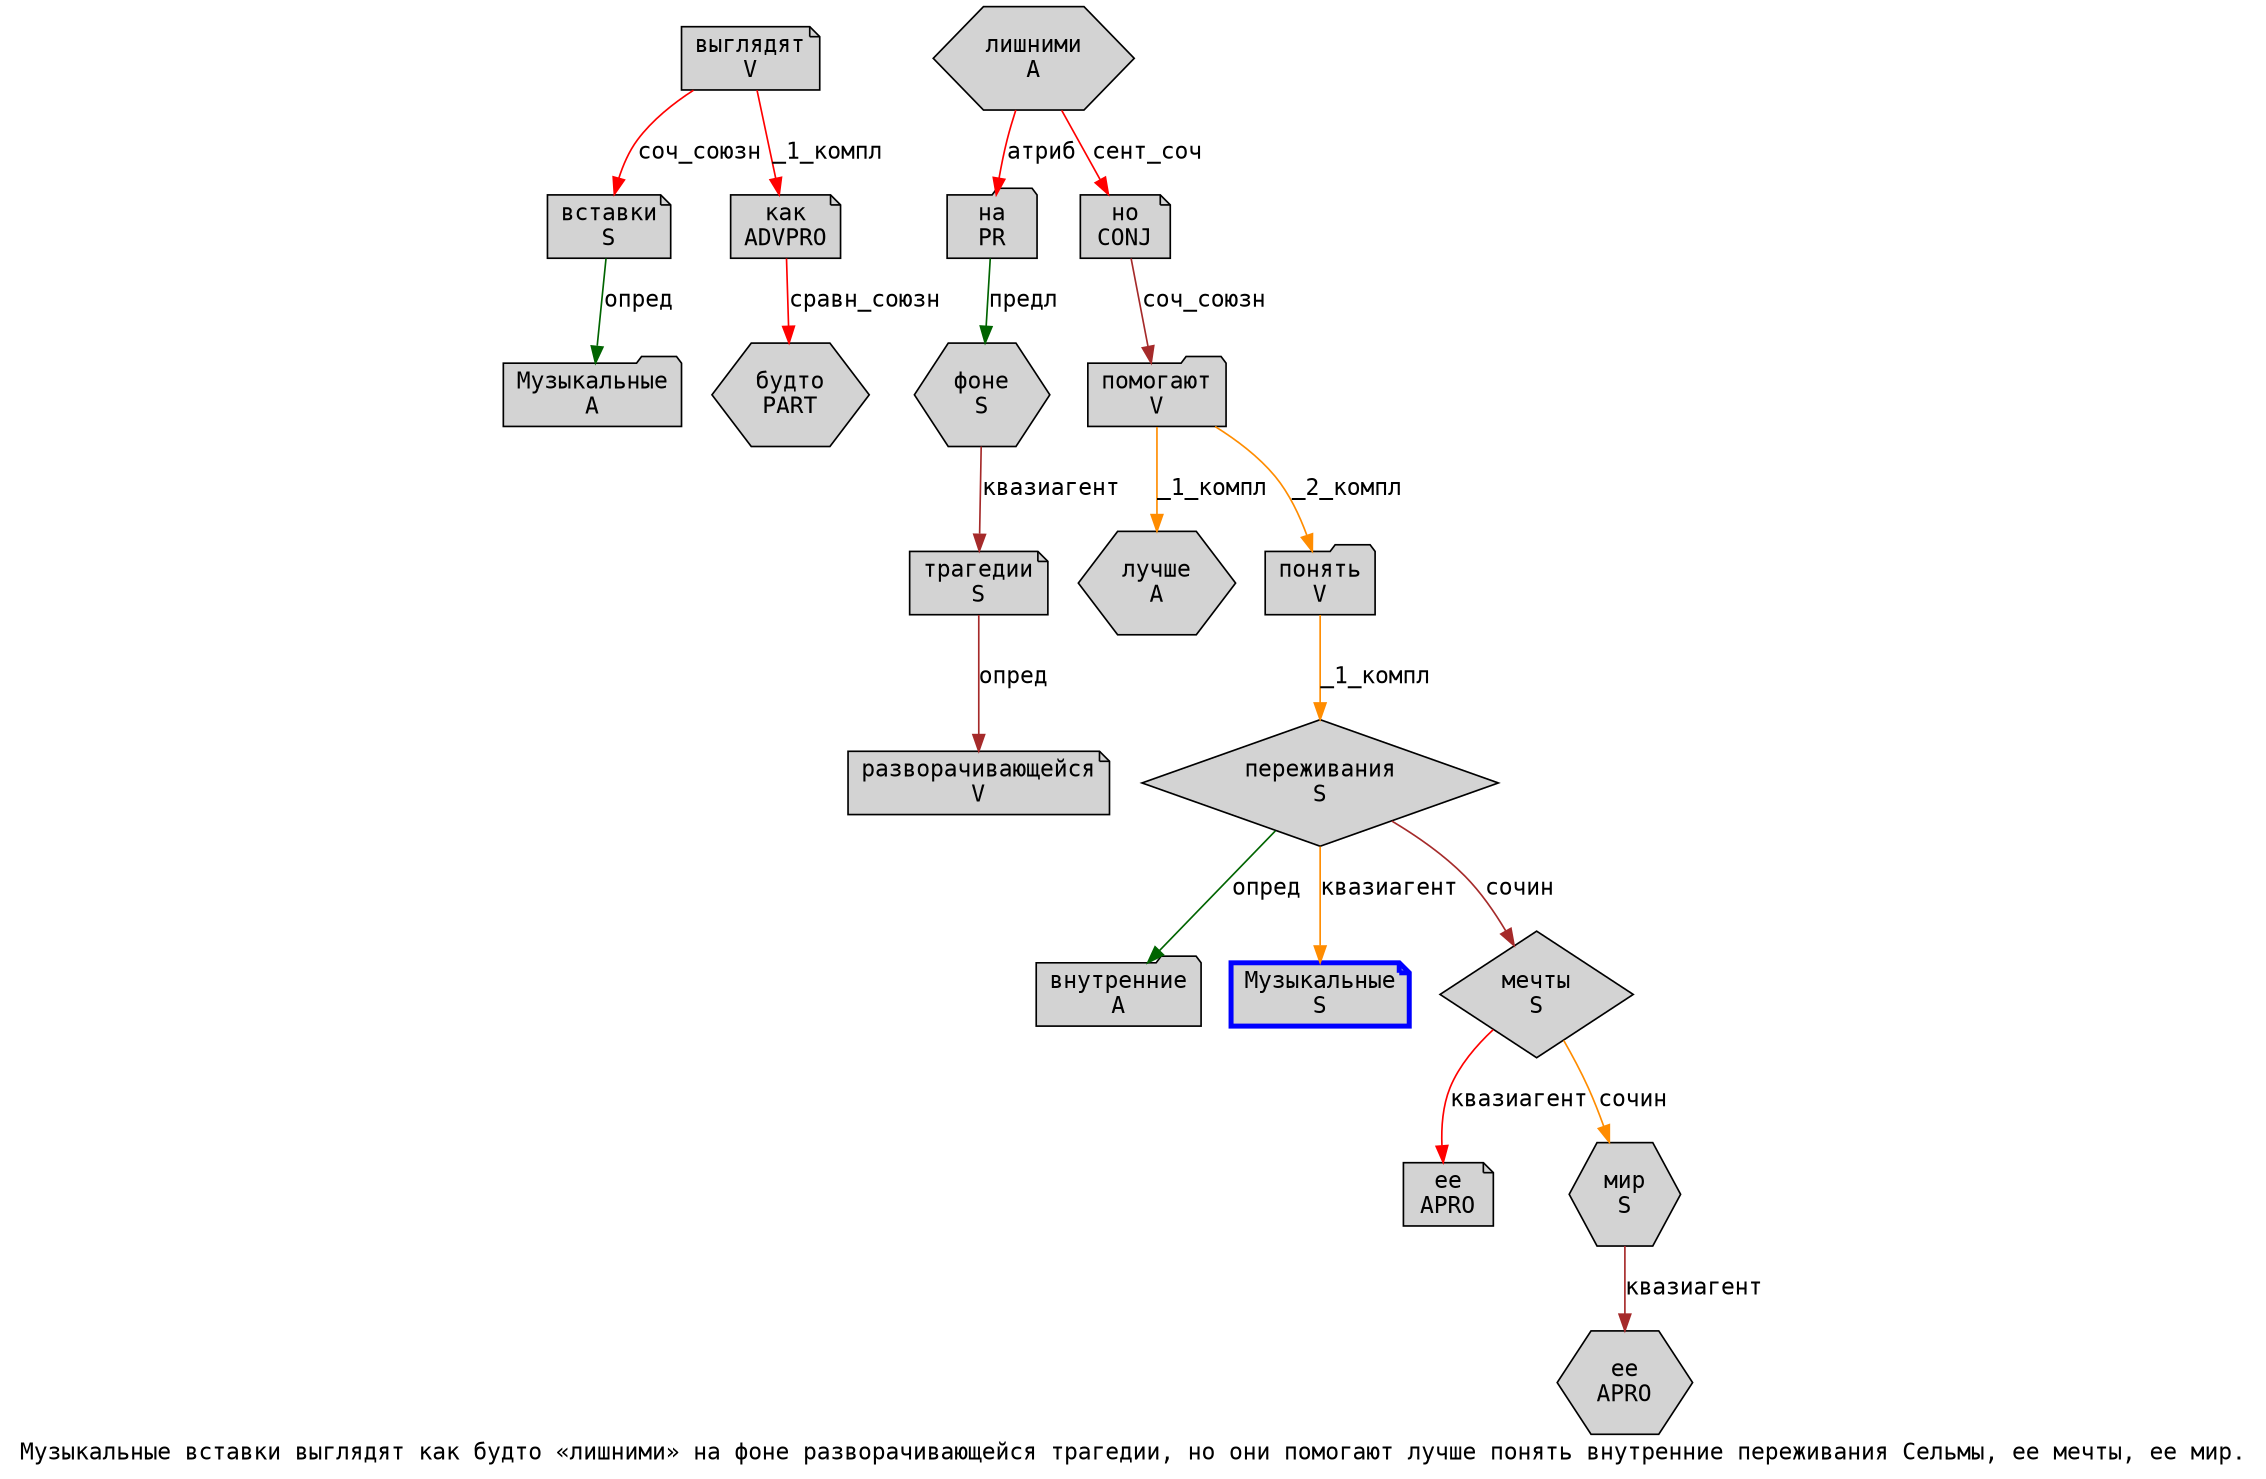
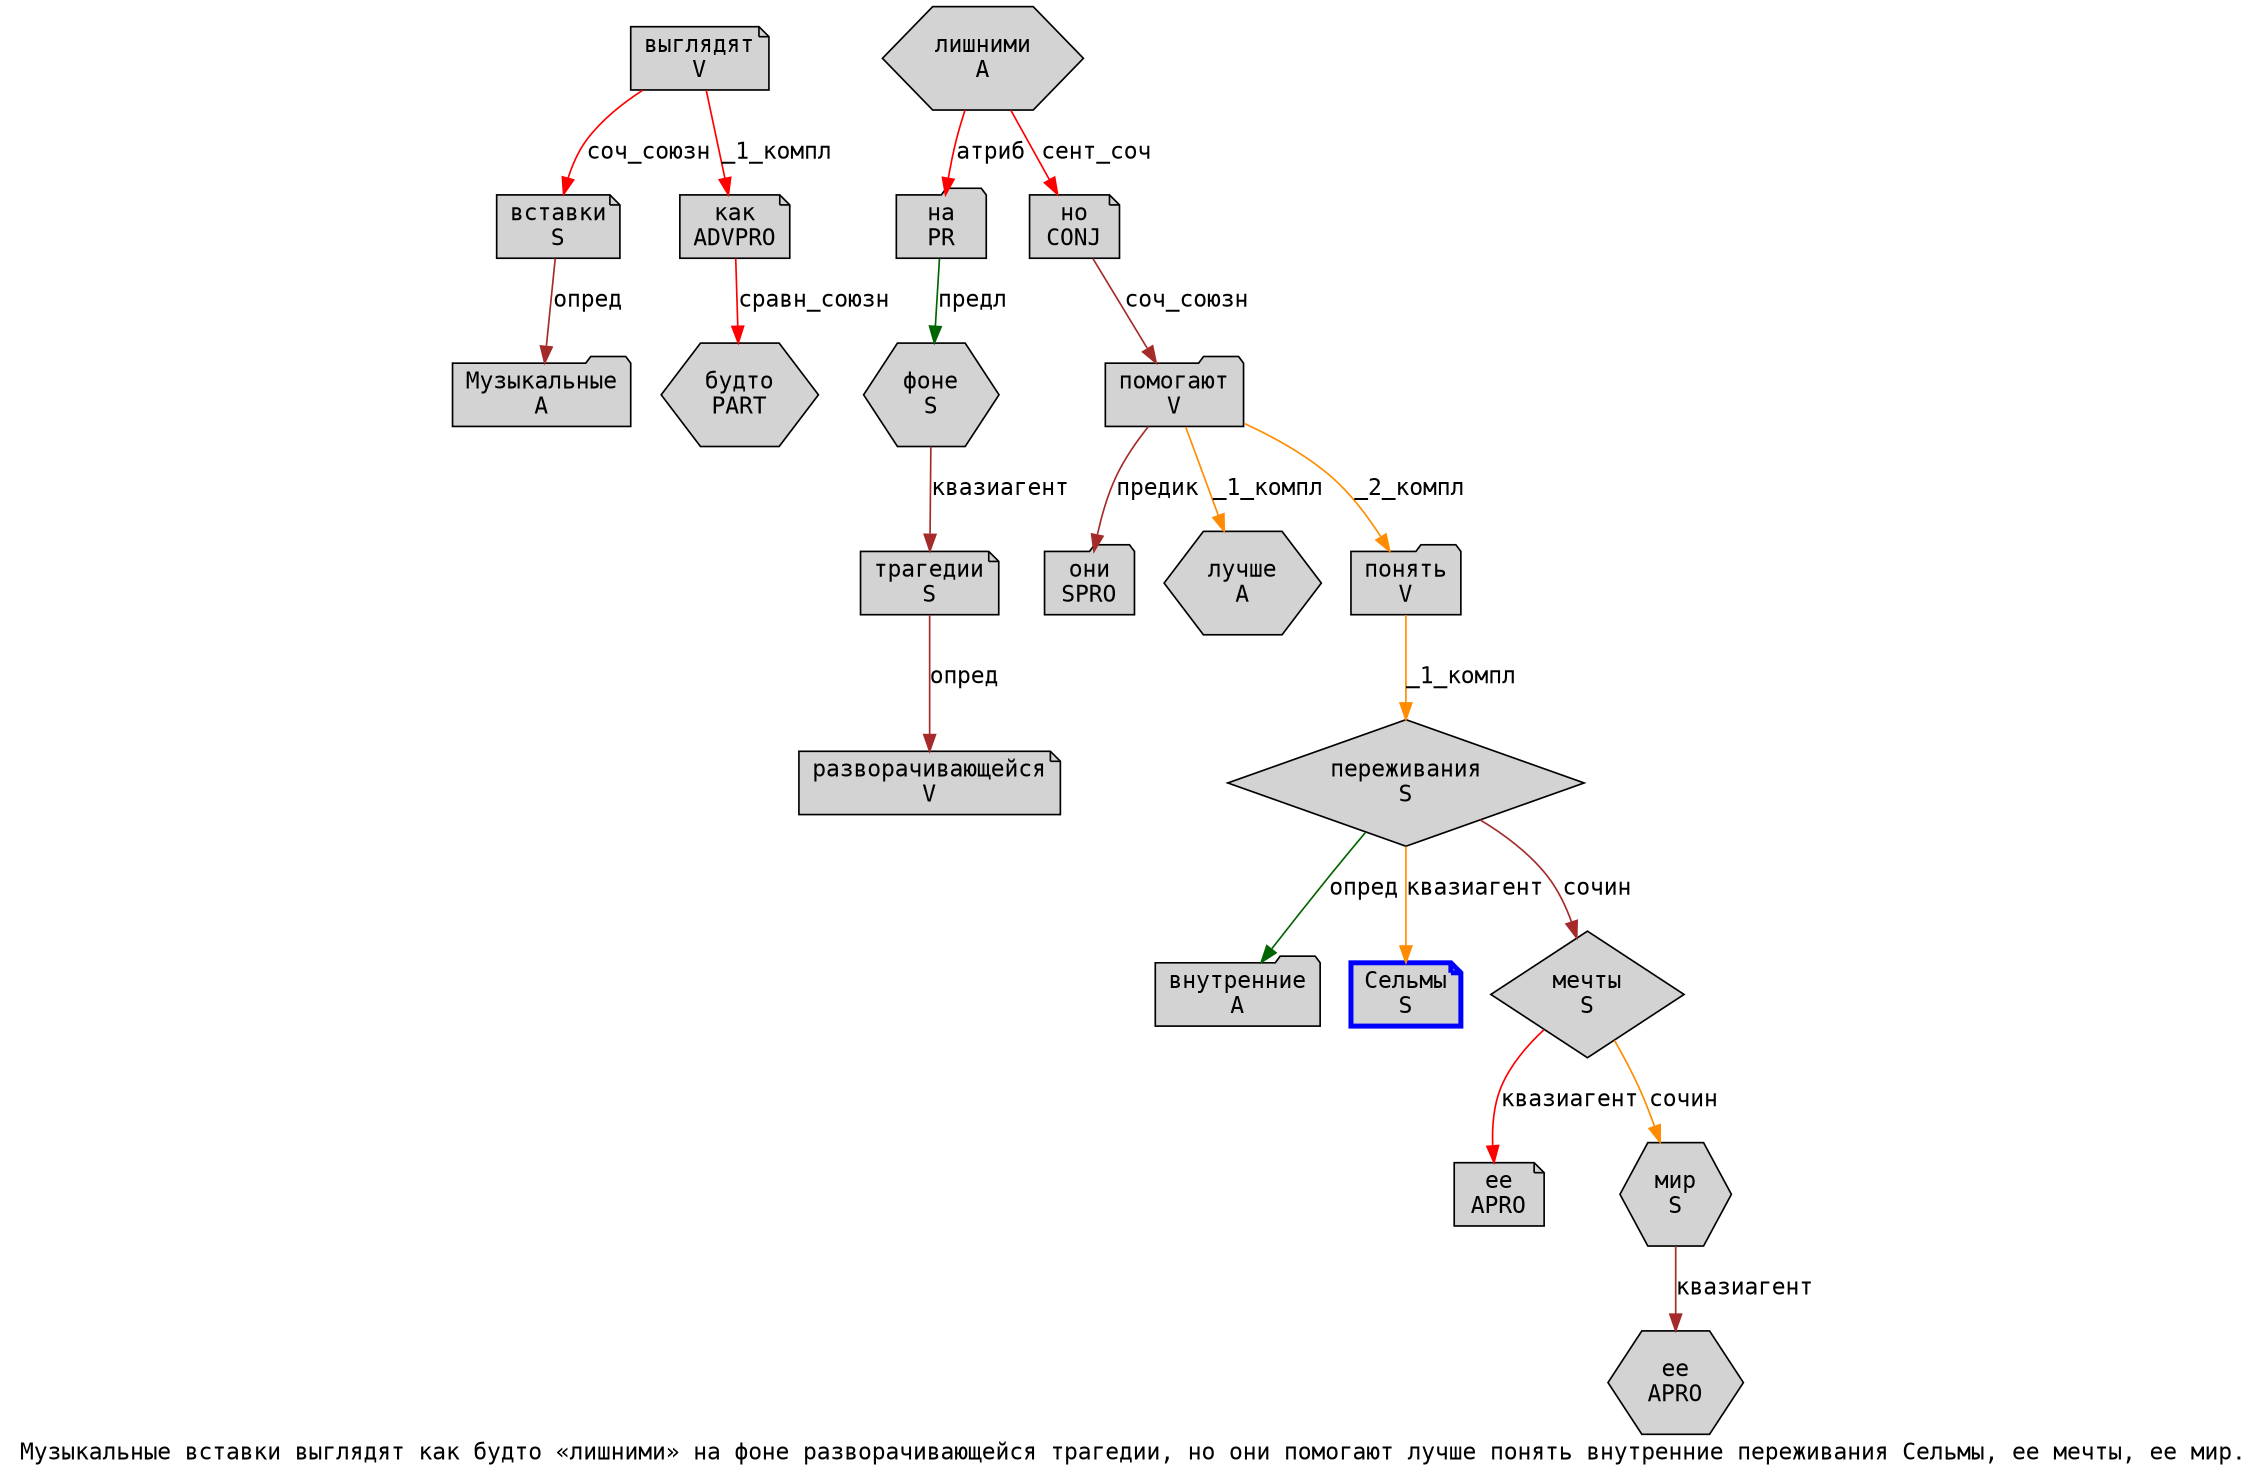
edge "вставки S" -> "Музыкальные A": color darkgreen -> brown
node "они SPRO": added
node "Музыкальные S": label "Музыкальные S" -> "Сельмы S"
